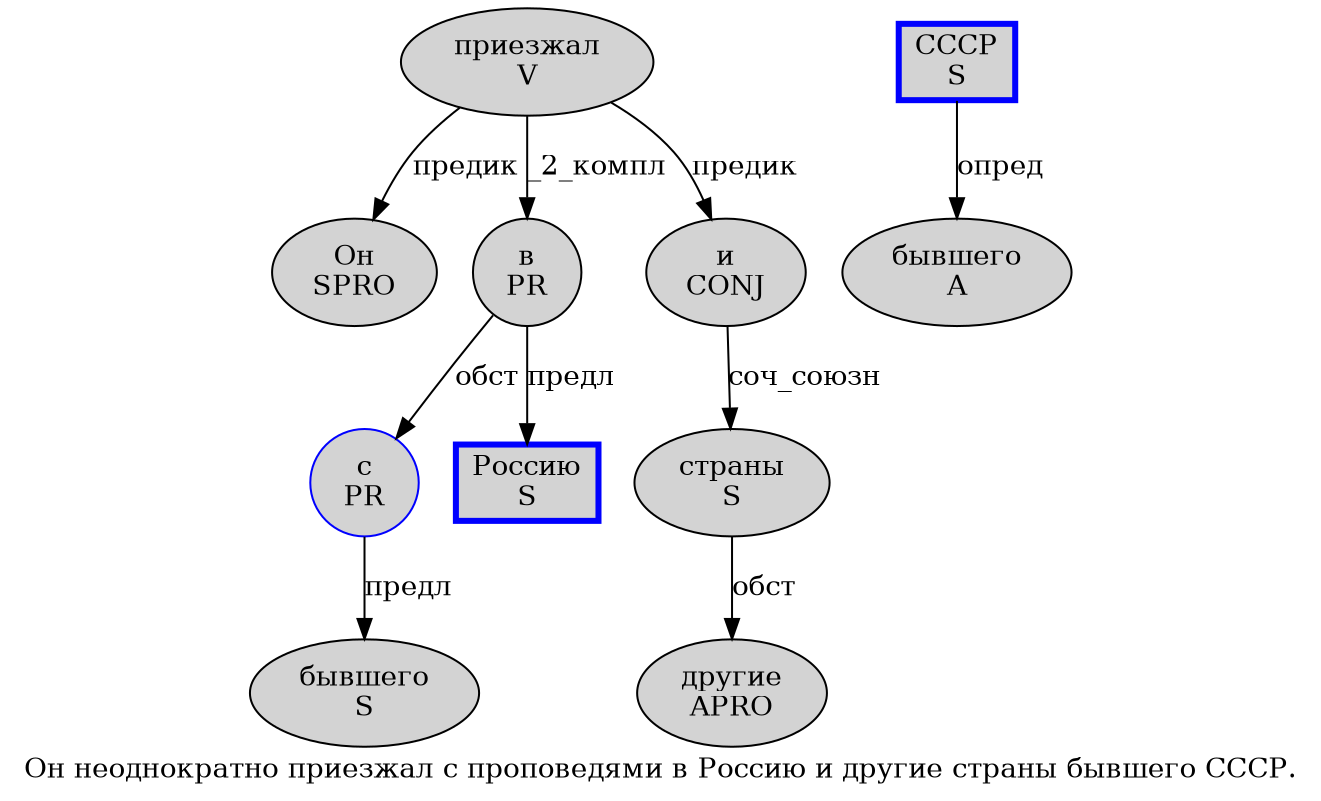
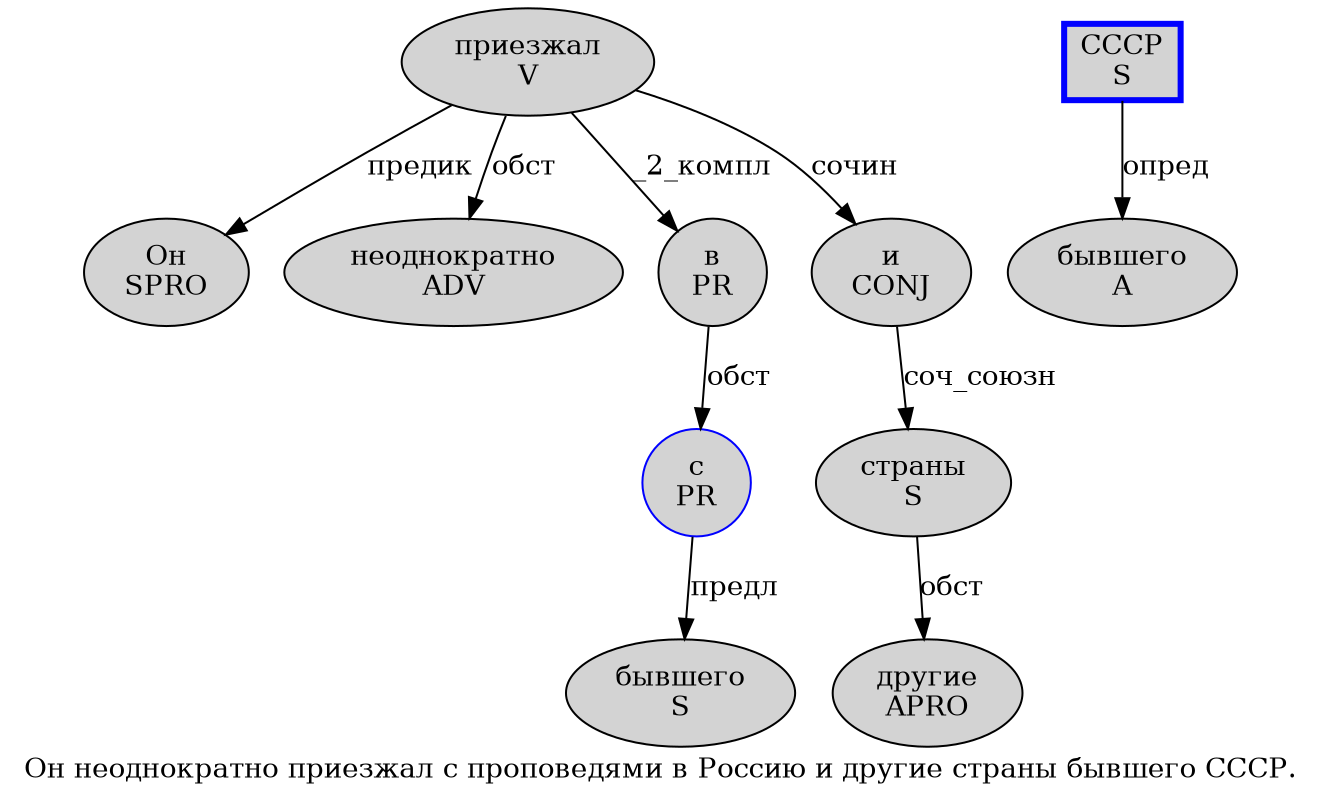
edge "приезжал V" -> "и CONJ": label "предик" -> "сочин"
node "неоднократно ADV": added
node "Россию S": removed
